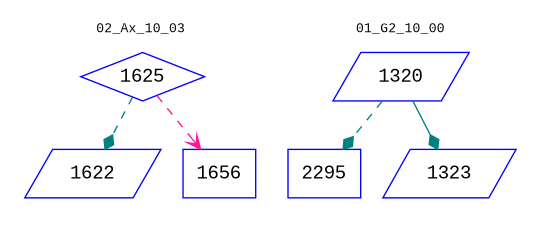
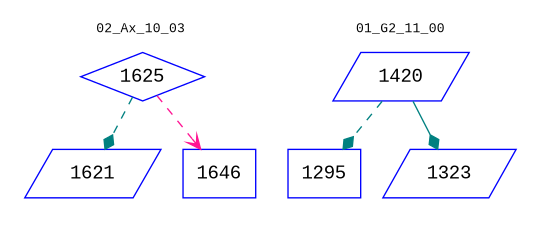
cluster "01_G2_10_00": label "01_G2_10_00" -> "01_G2_11_00"
node "1320": label "1320" -> "1420"
node "1622": label "1622" -> "1621"
node "1656": label "1656" -> "1646"
node "2295": label "2295" -> "1295"
